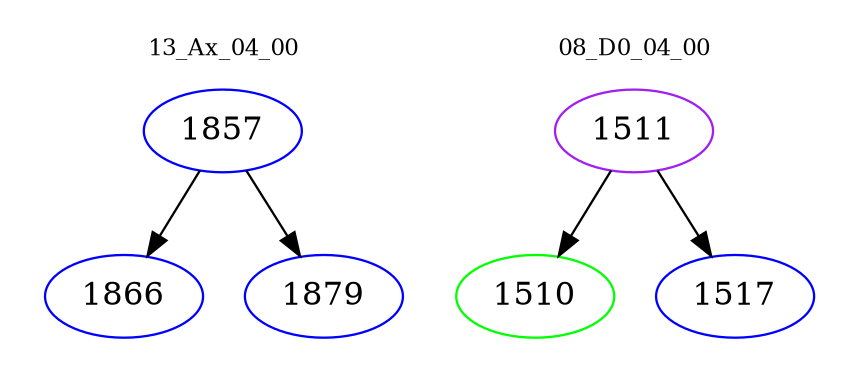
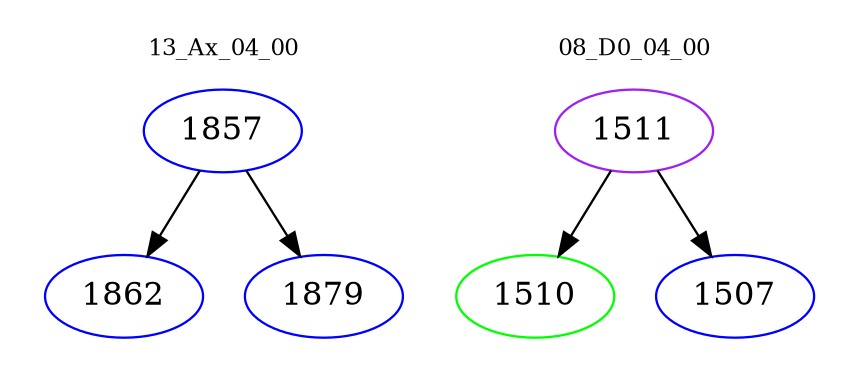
node "1866": label "1866" -> "1862"
node "1517": label "1517" -> "1507"
